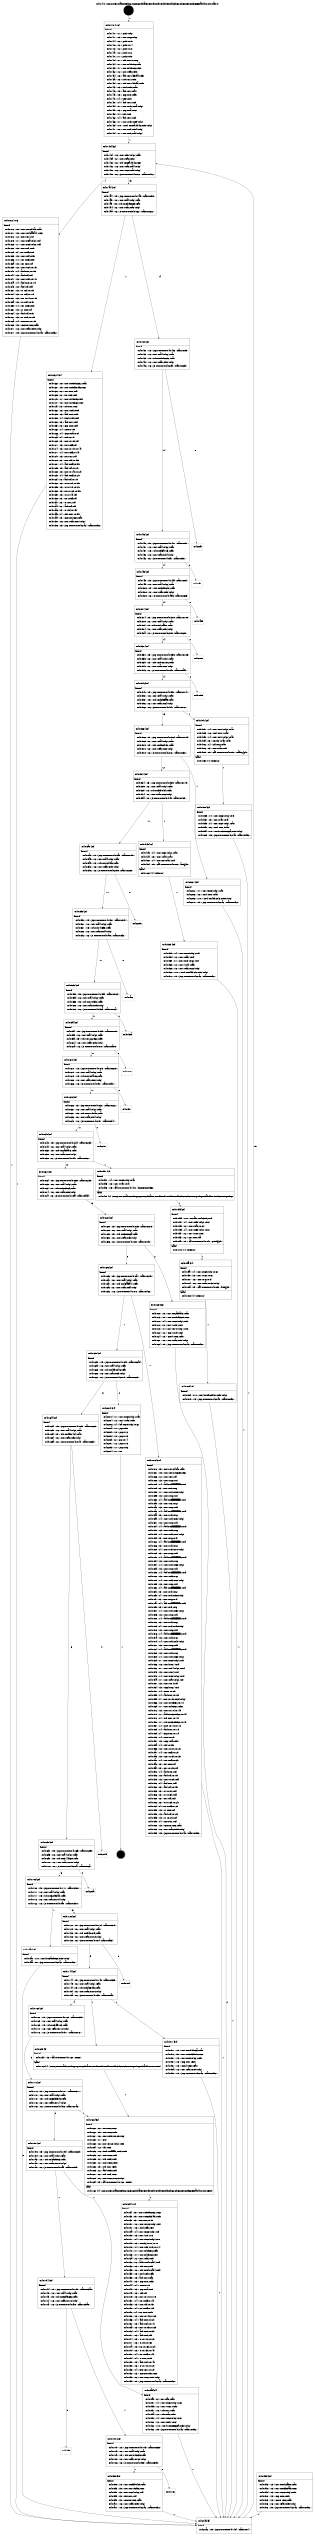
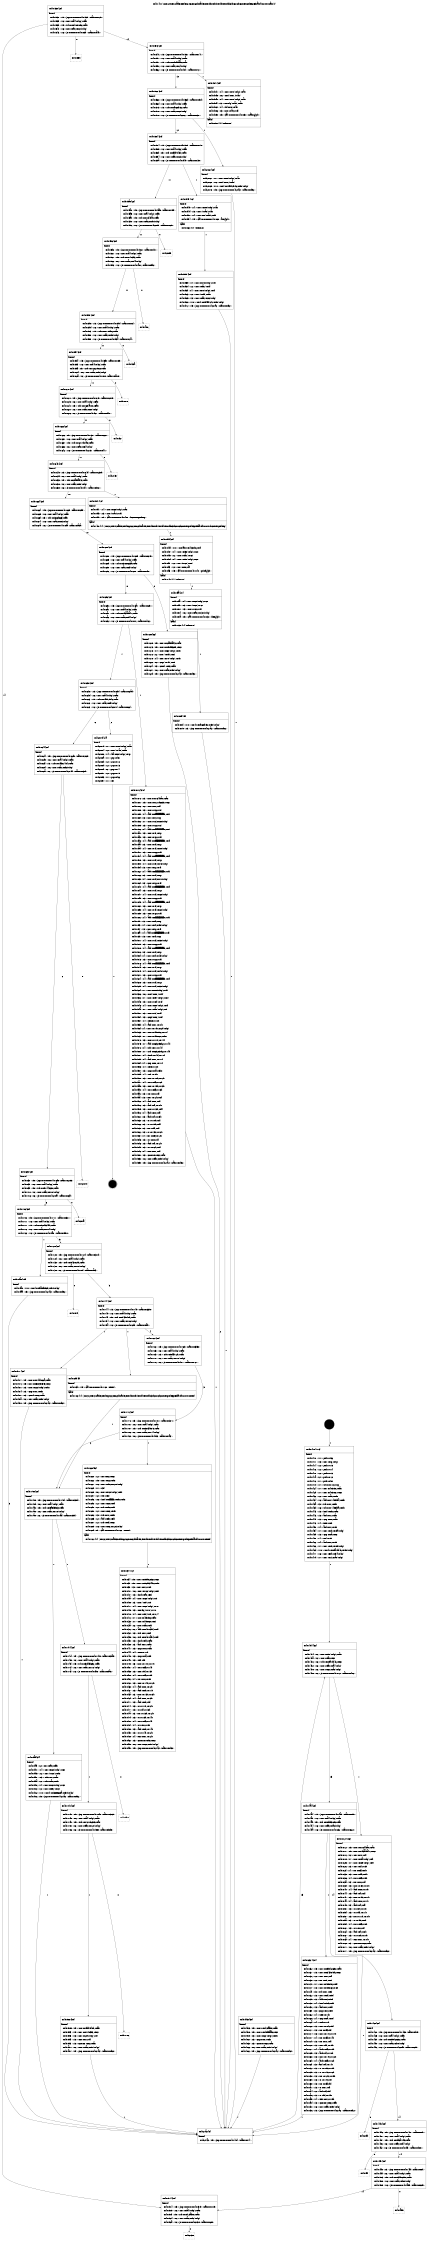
edge "0x401514 [28]" -> "0x401530 [28]": reversed
node "0x401bee [32]": removed
edge "0x401cbb [5]" -> "0x401cc0 [52]": now "0x401cbb [5]" -> "0x401798 [28]"
